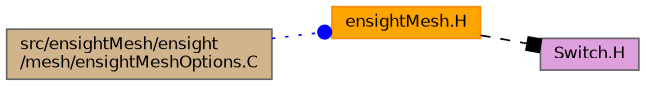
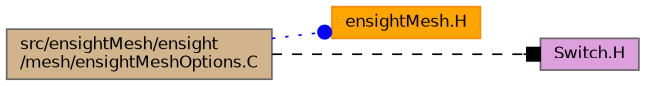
edge "ensightMesh.H" -> "Switch.H": now "src/ensightMesh/ensight /mesh/ensightMeshOptions.C" -> "Switch.H"
